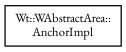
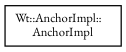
node "Wt::WAbstractArea:: AnchorImpl": label "Wt::WAbstractArea:: AnchorImpl" -> "Wt::AnchorImpl:: AnchorImpl"
